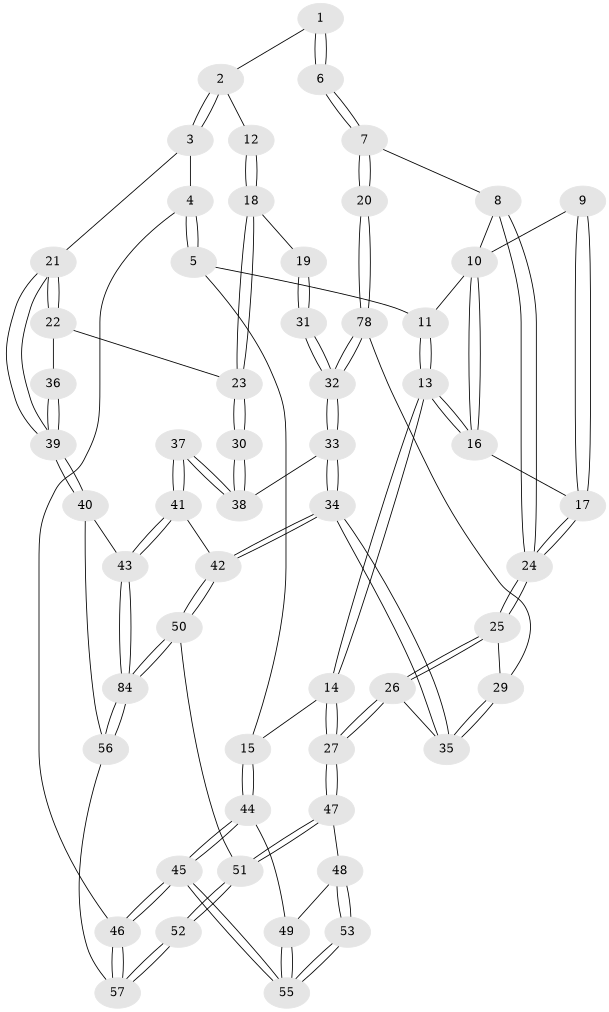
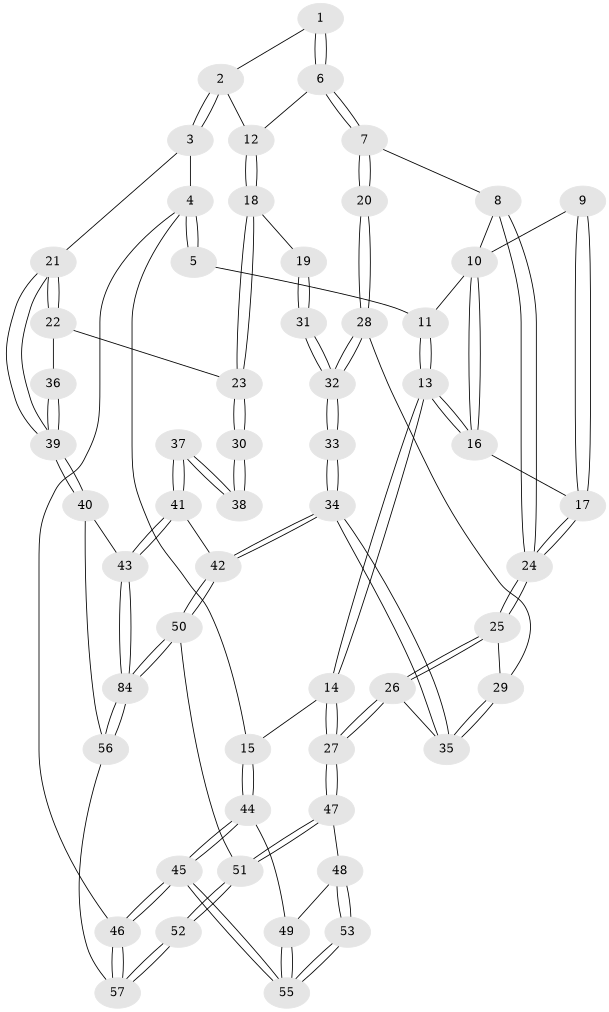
edge "6" -- "12": added
node "78": label "78" -> "28"
edge "33" -- "38": removed
edge "5" -- "15": now "4" -- "15"
